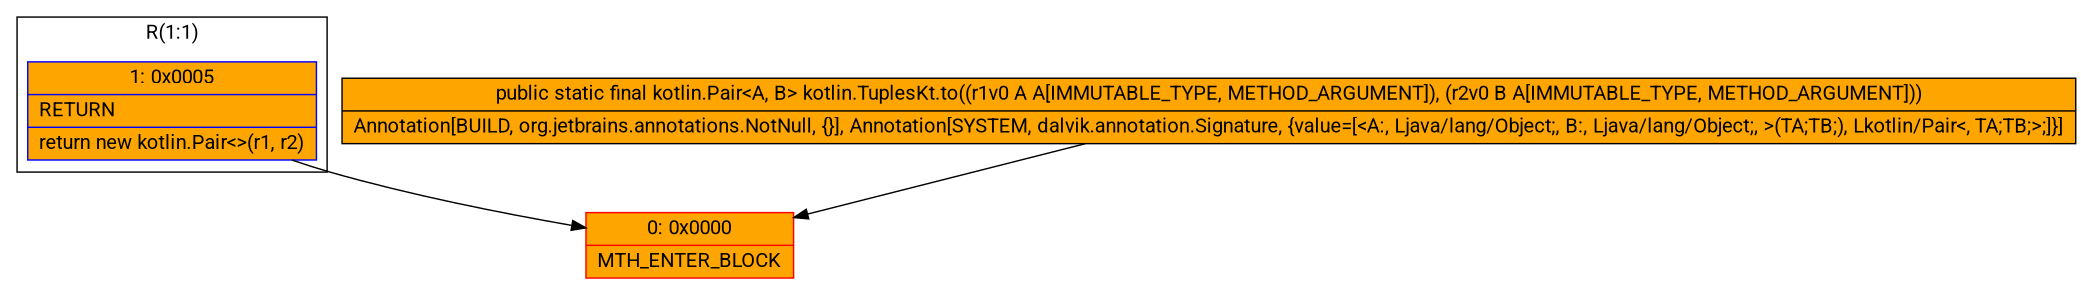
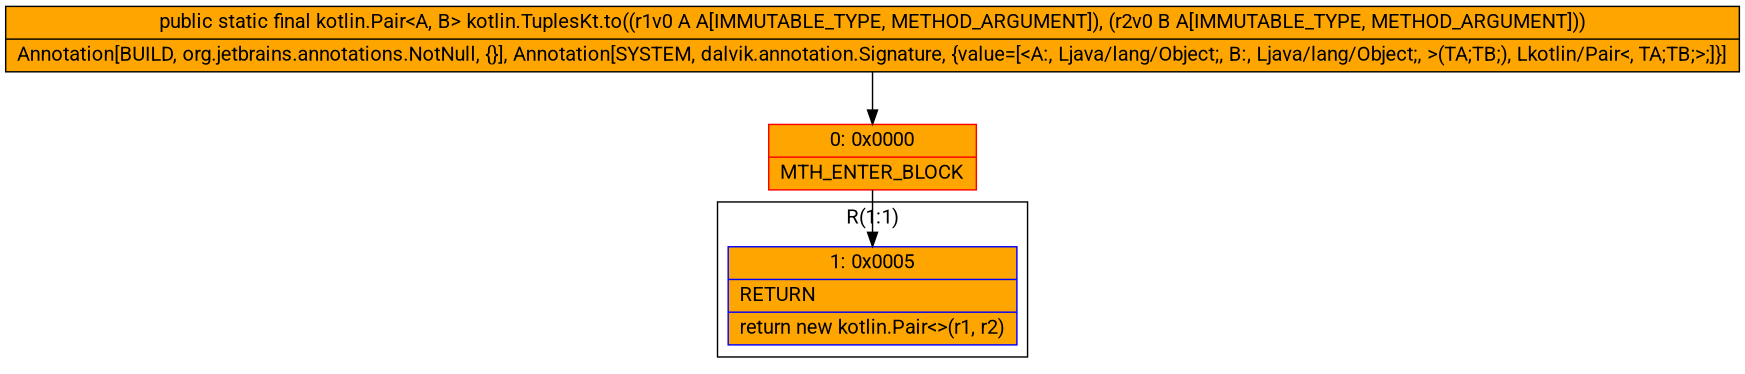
edge "1: 0x0005" -> "0: 0x0000": reversed
